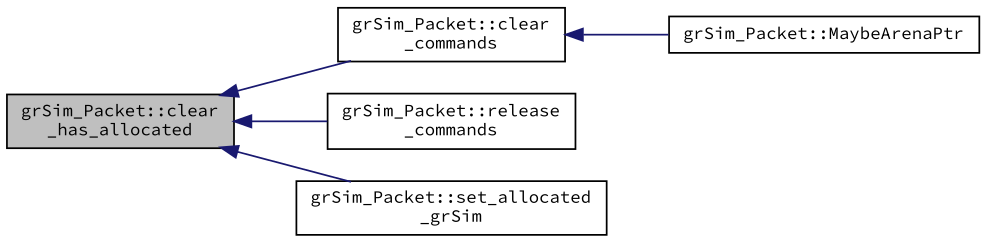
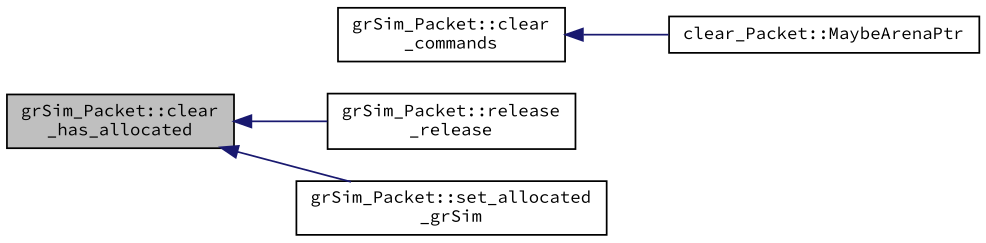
node "grSim_Packet::MaybeArenaPtr": label "grSim_Packet::MaybeArenaPtr" -> "clear_Packet::MaybeArenaPtr"
edge "grSim_Packet::clear _commands" -> "grSim_Packet::clear _has_allocated": removed
node "grSim_Packet::release _commands": label "grSim_Packet::release _commands" -> "grSim_Packet::release _release"
